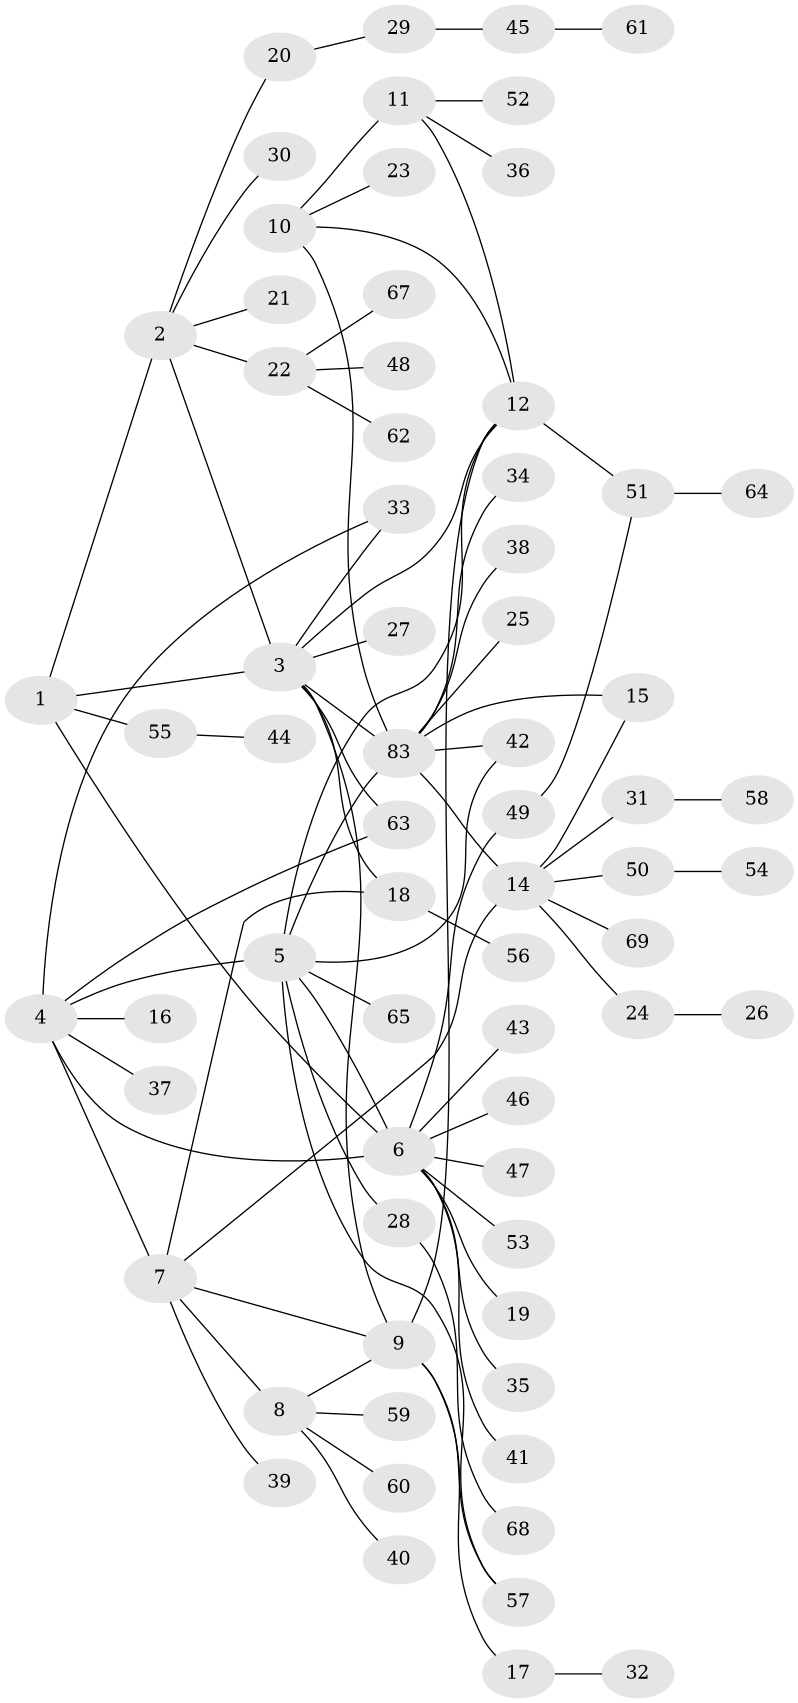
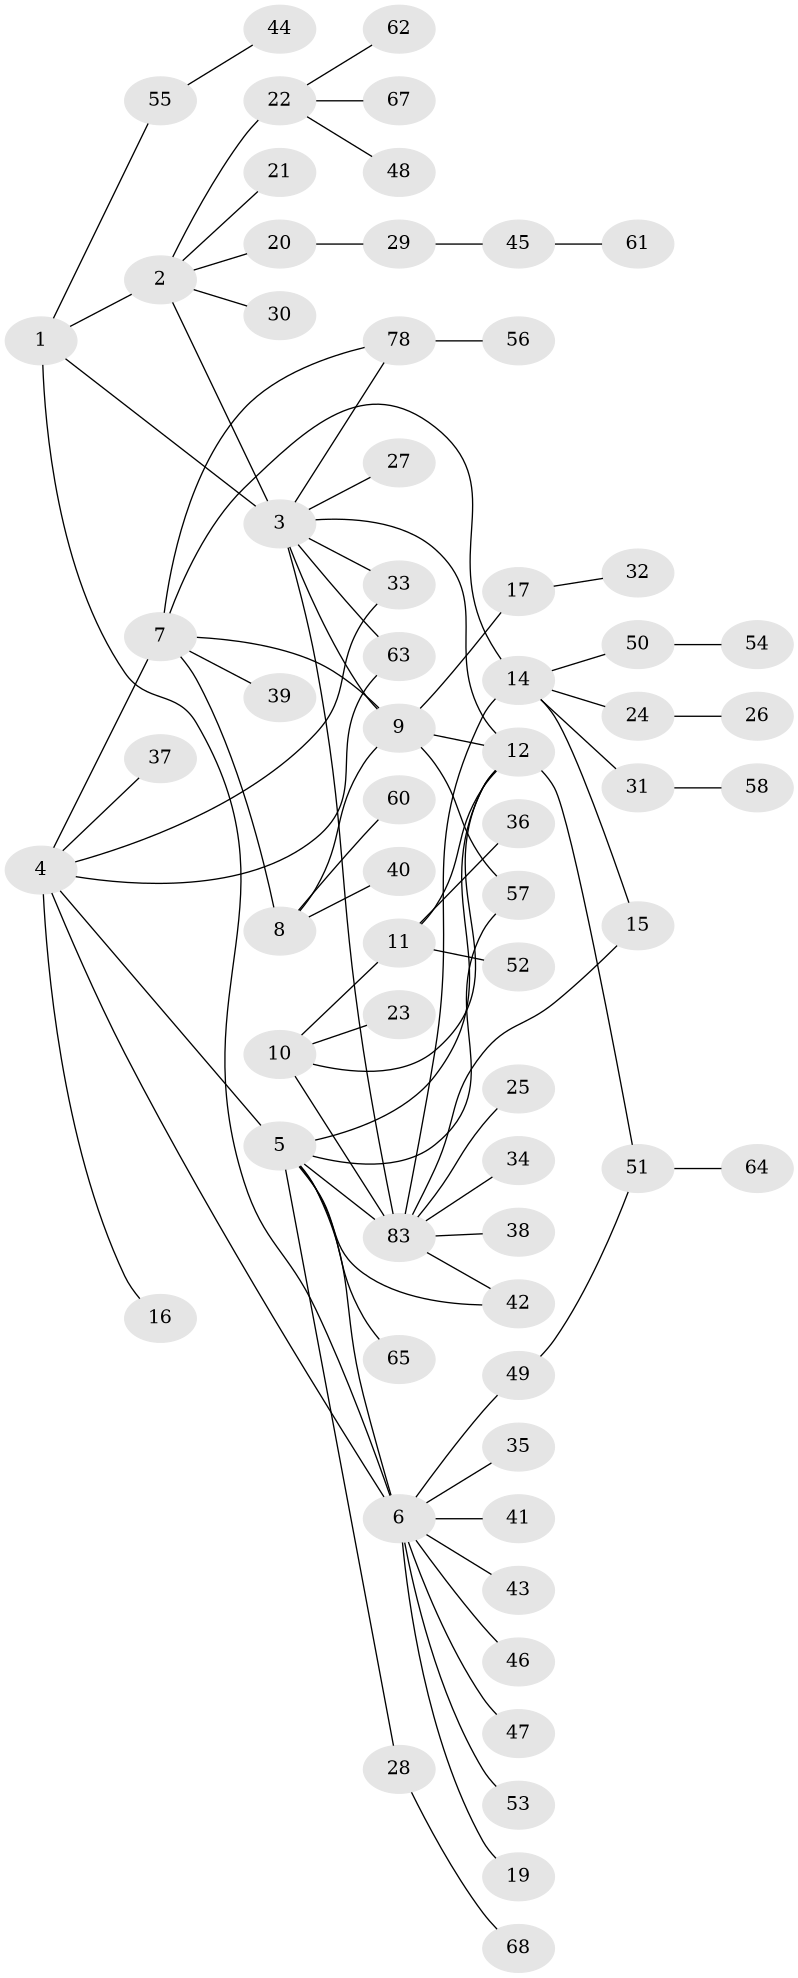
node "18": label "18" -> "78"
node "69": removed
node "59": removed
